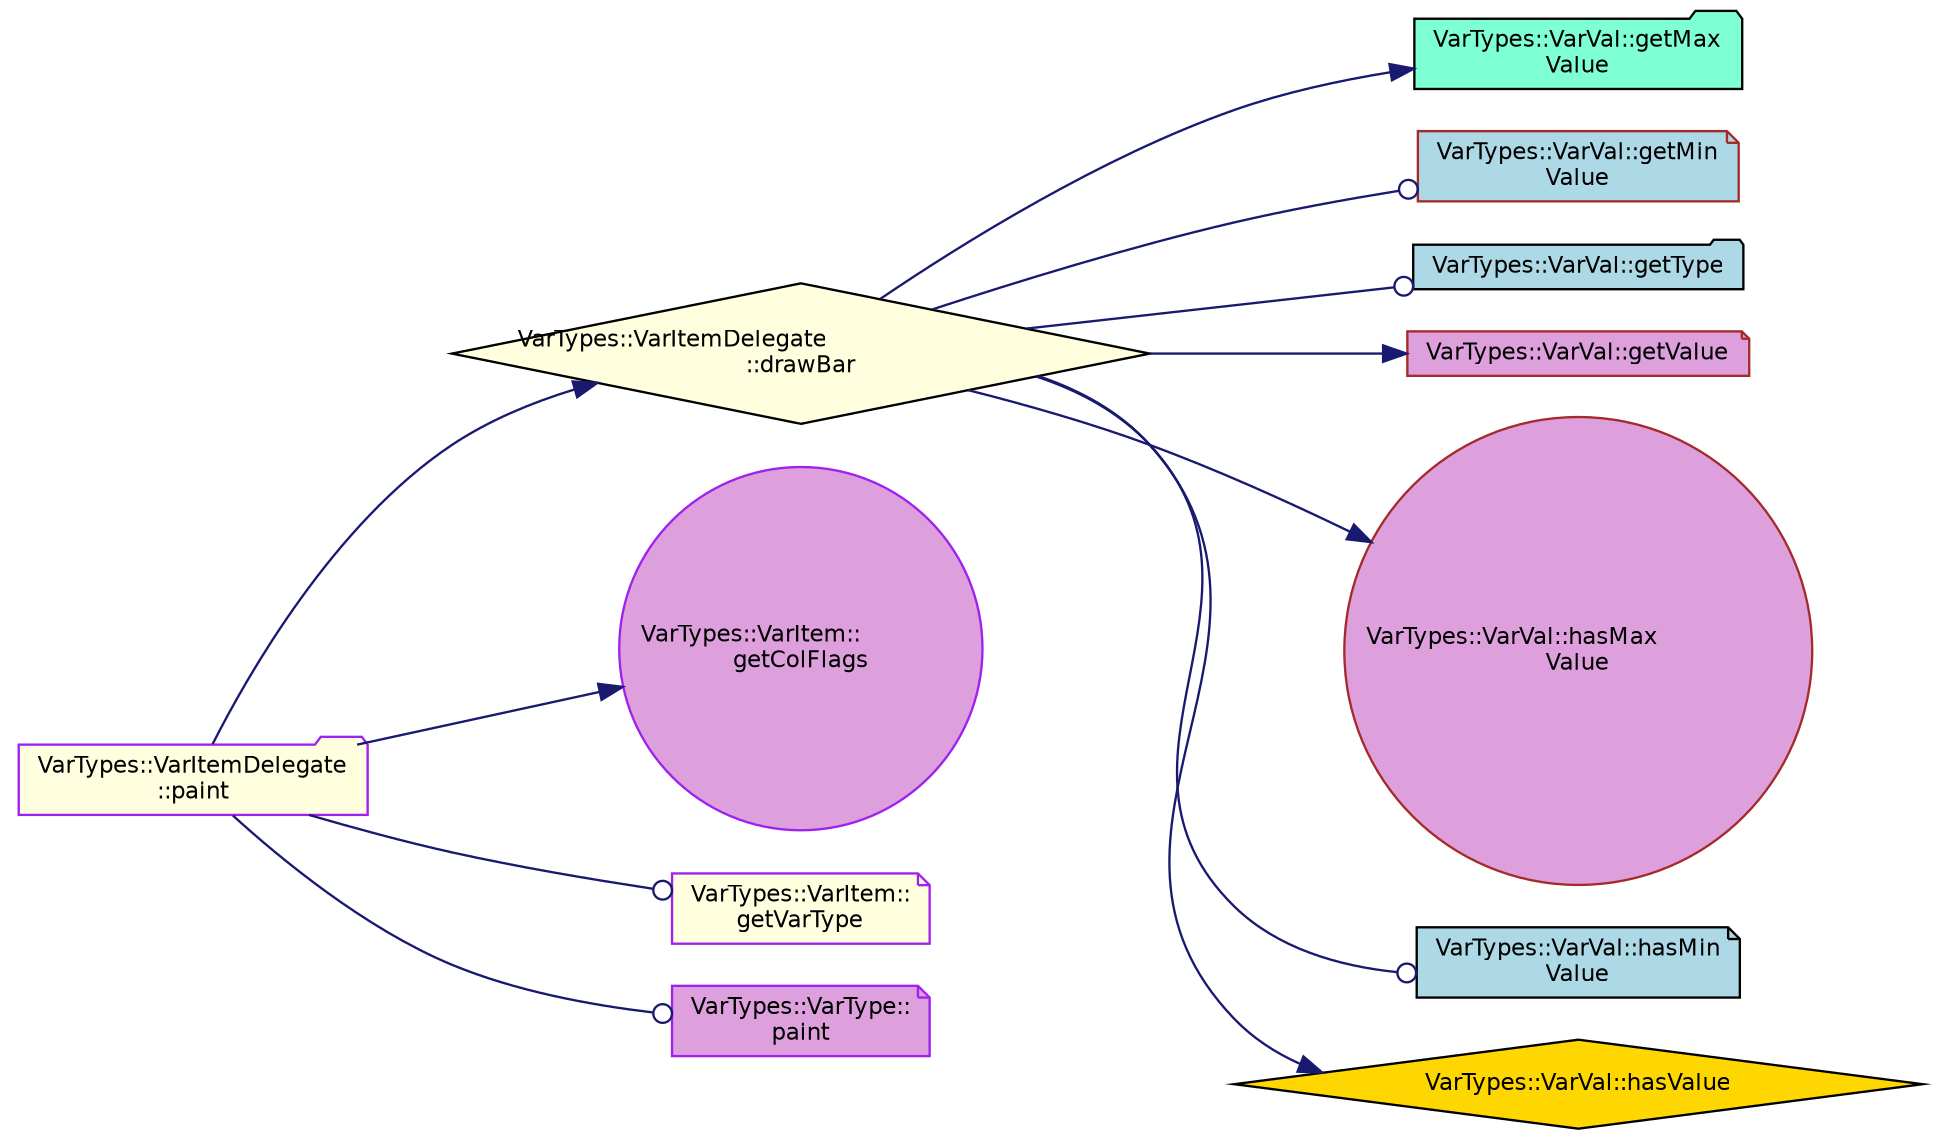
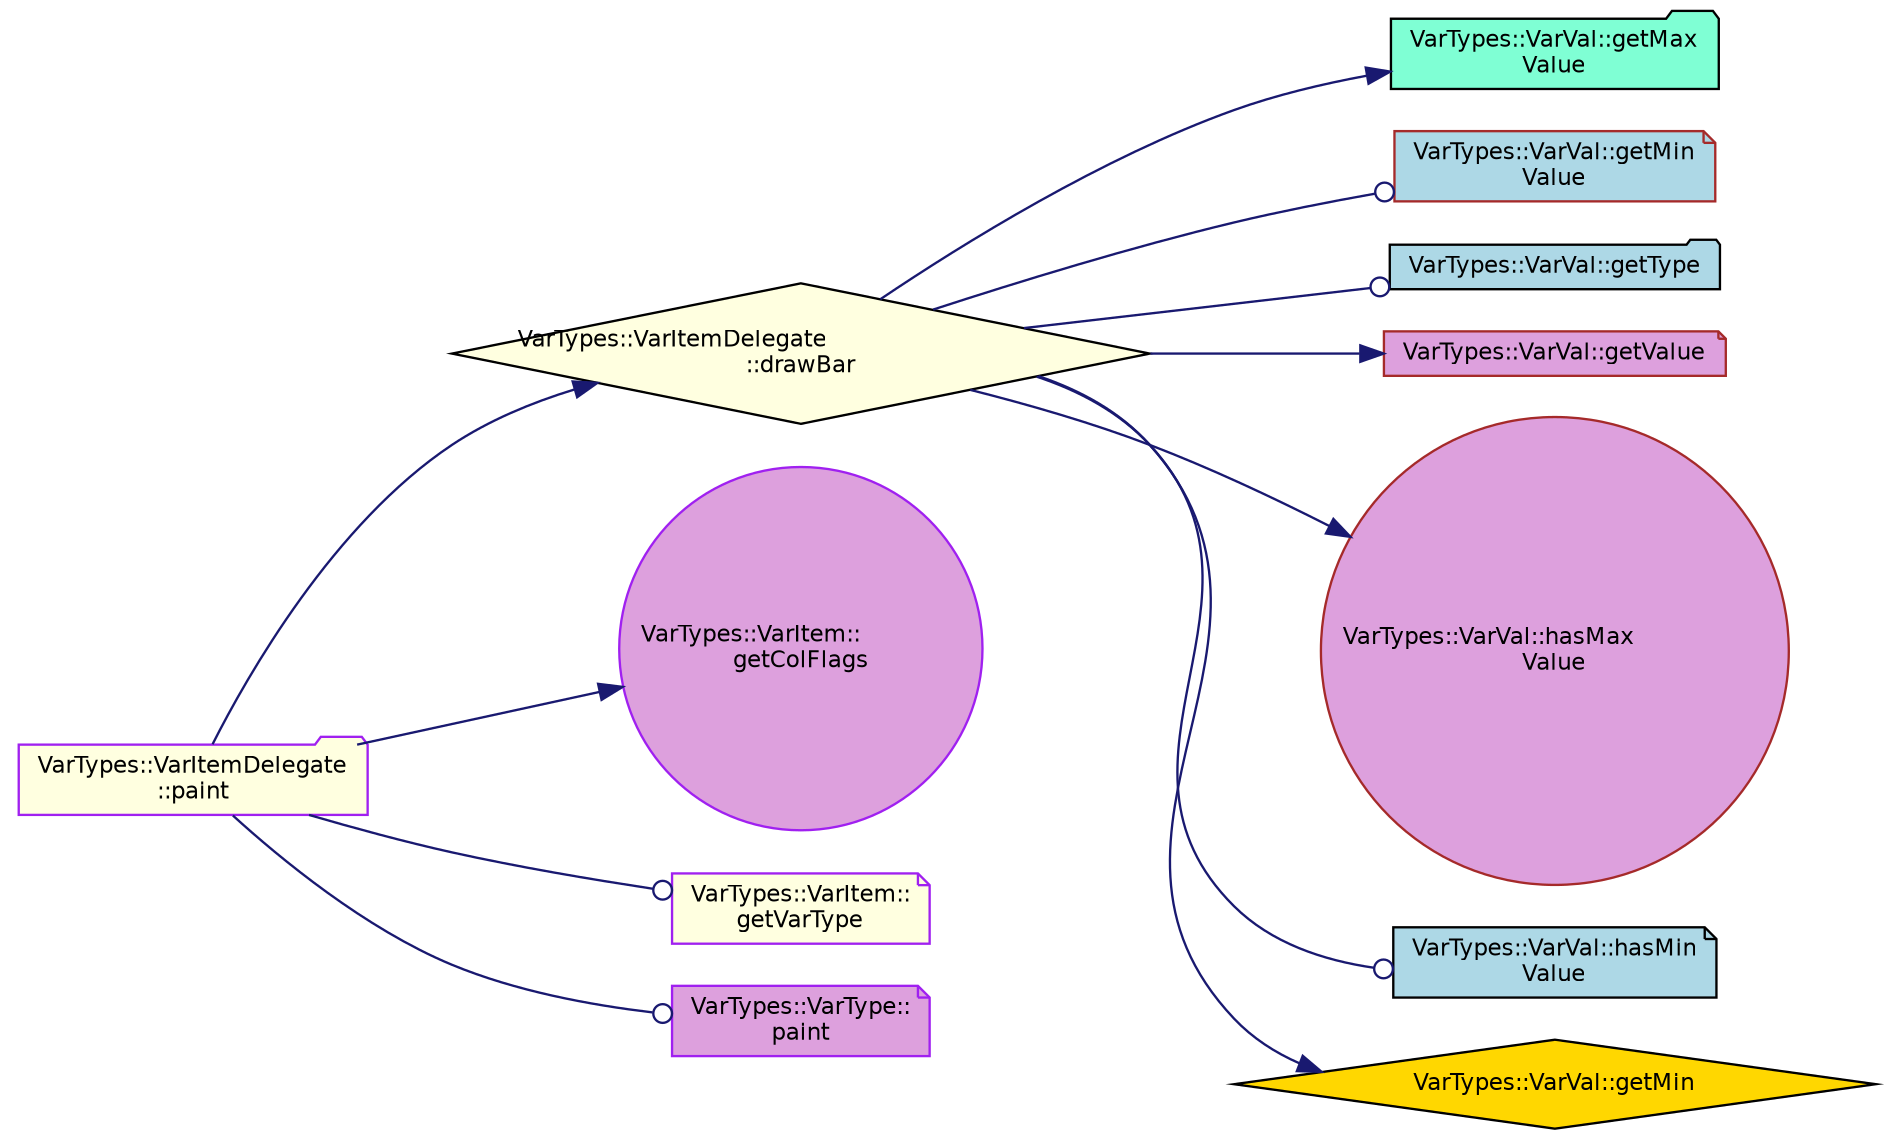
node "VarTypes::VarVal::hasValue": label "VarTypes::VarVal::hasValue" -> "VarTypes::VarVal::getMin"
